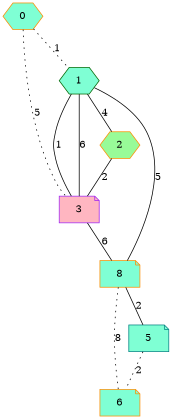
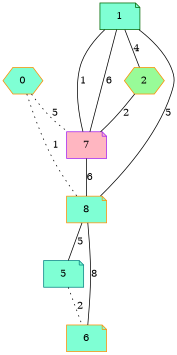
edge "0" -- "1": now "0" -- "8"
node "1": shape hexagon -> note
node "3": label "3" -> "7"
edge "8" -- "5": label "2" -> "5"
edge "8" -- "6": style dotted -> solid
